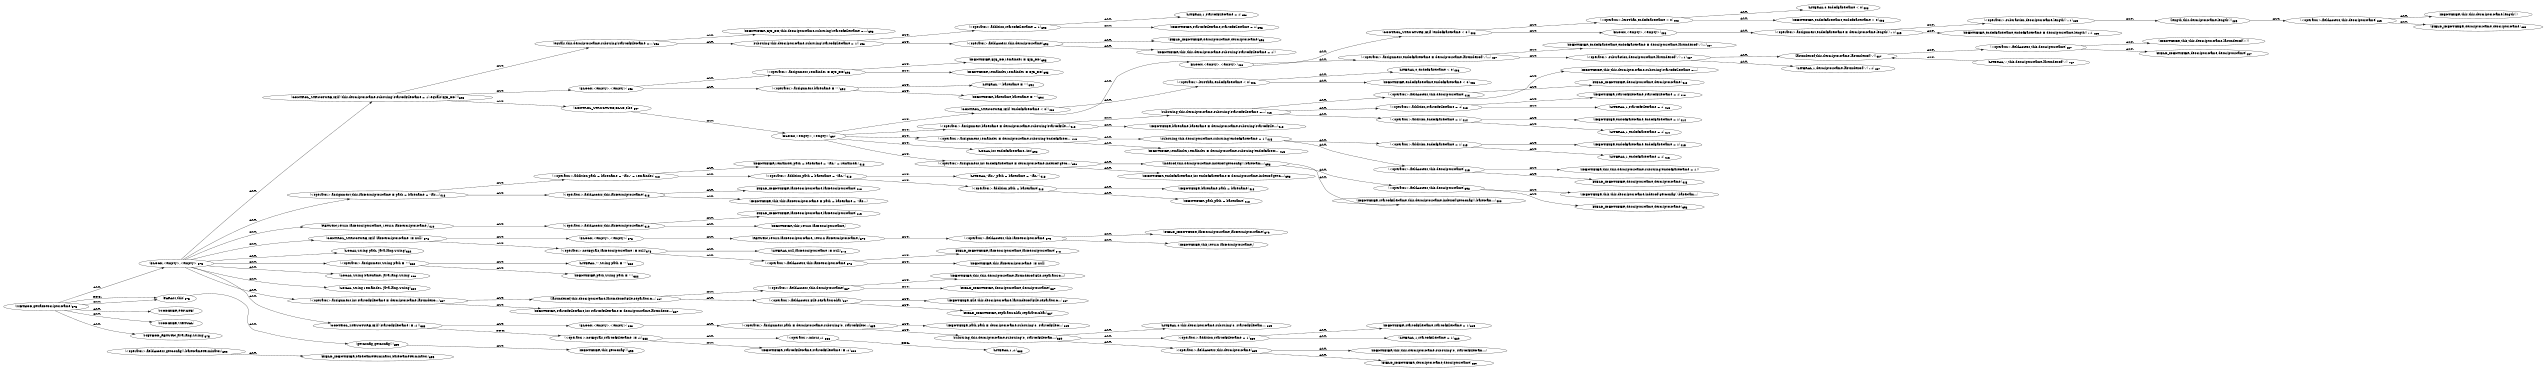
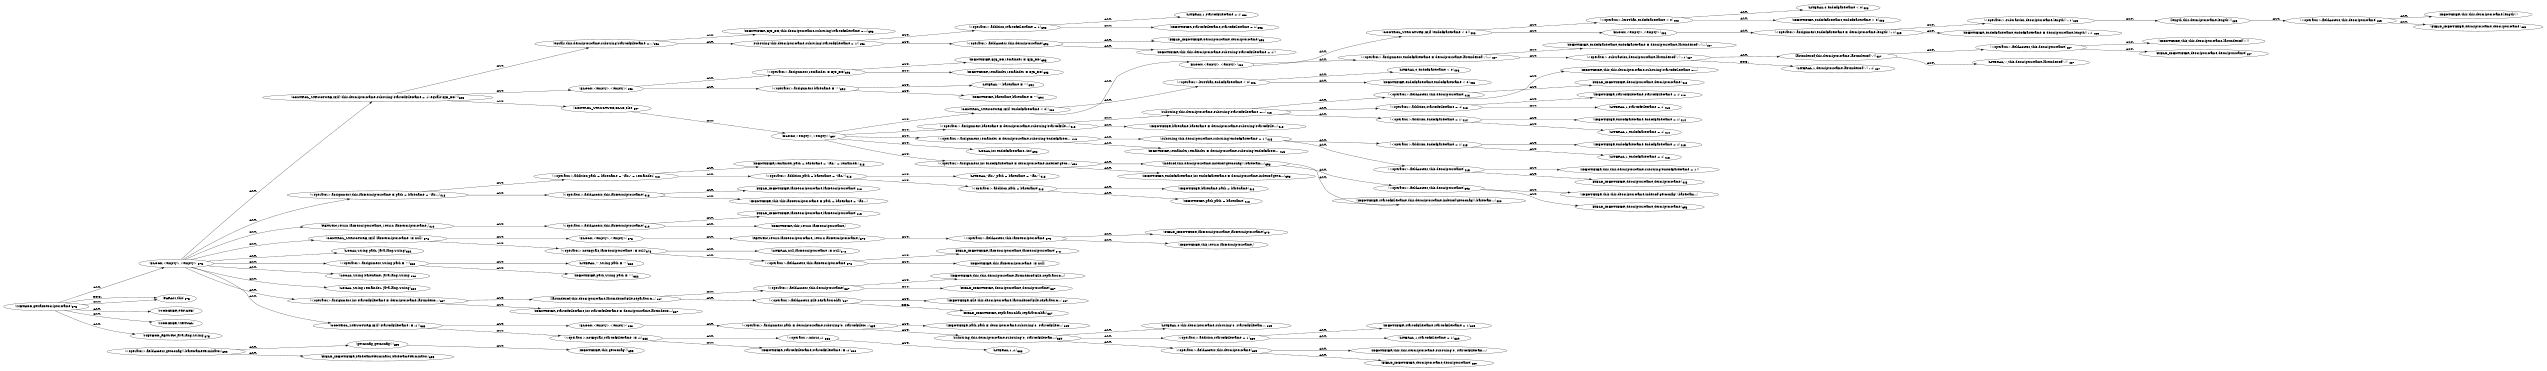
edge "(LITERAL,'.',this.descriptorName.lastIndexOf('.'))" -> "(lastIndexOf,this.descriptorName.lastIndexOf('.'))": reversed
edge "(<operator>.subtraction,descriptorName.lastIndexOf('.') - 1)" -> "(LITERAL,1,descriptorName.lastIndexOf('.') - 1)": label "AST: " -> "DDG: "
node "(LITERAL,'.',this.descriptorName.lastIndexOf('.'))": text "707" -> "407"
edge "(<operator>.fieldAccess,File.separatorChar)" -> "(FIELD_IDENTIFIER,separatorChar,separatorChar)": label "AST: " -> "DDG: "
edge "(PARAM,this)" -> "(getConfig,getConfig())": now "(<operator>.fieldAccess,getConfig().baseNameTerminator)" -> "(getConfig,getConfig())"
edge "(CONTROL_STRUCTURE,IF,if (startOfFileName != -1))" -> "(<operator>.notEquals,startOfFileName != -1)": label "DDG: " -> "AST: "
edge "(<operator>.minus,-1)" -> "(LITERAL,1,-1)": label "DDG: " -> "AST: "
